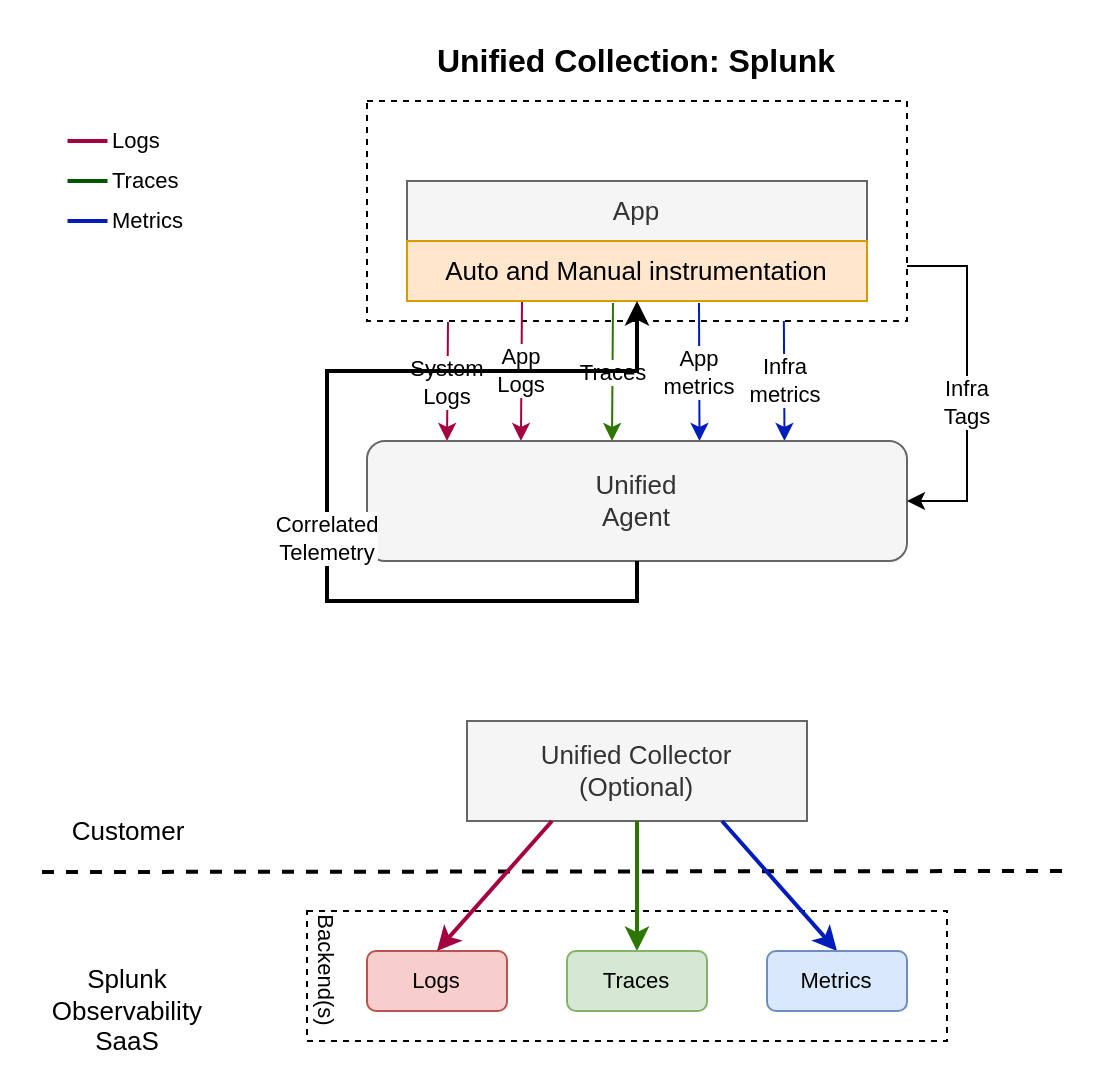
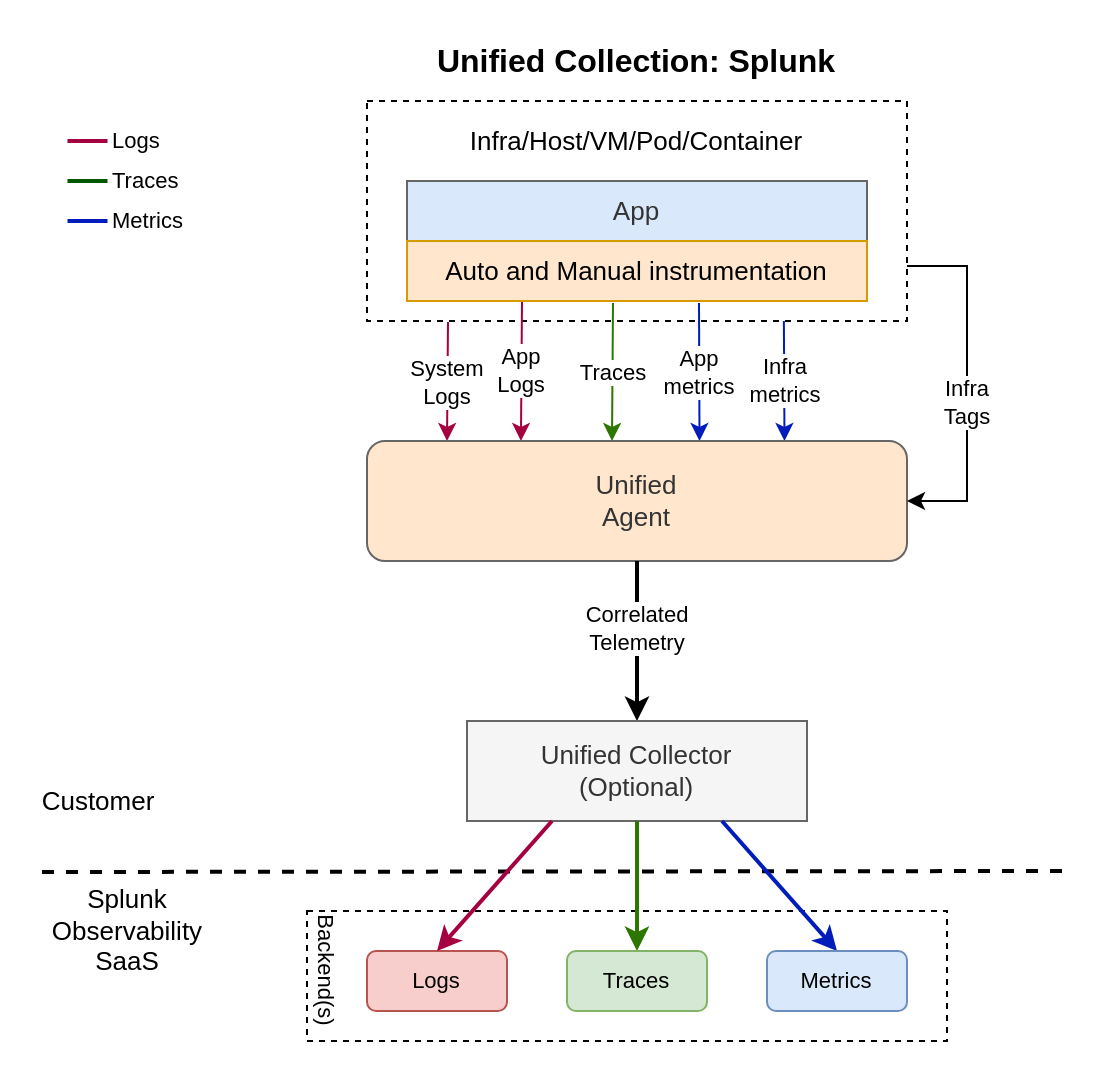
node "Infra/Host/VM/Pod/Container": added
node "App": fillcolor #f5f5f5 -> #dae8fc
edge "Unified Agent" -> "Auto and Manual instrumentation": now "Unified Agent" -> "Unified Collector (Optional)"
node "Unified Agent": fillcolor #f5f5f5 -> #ffe6cc
node "Customer": moved (128, 831) -> (98, 801)
node "Splunk Observability SaaS": moved (128, 1011) -> (128, 931)
